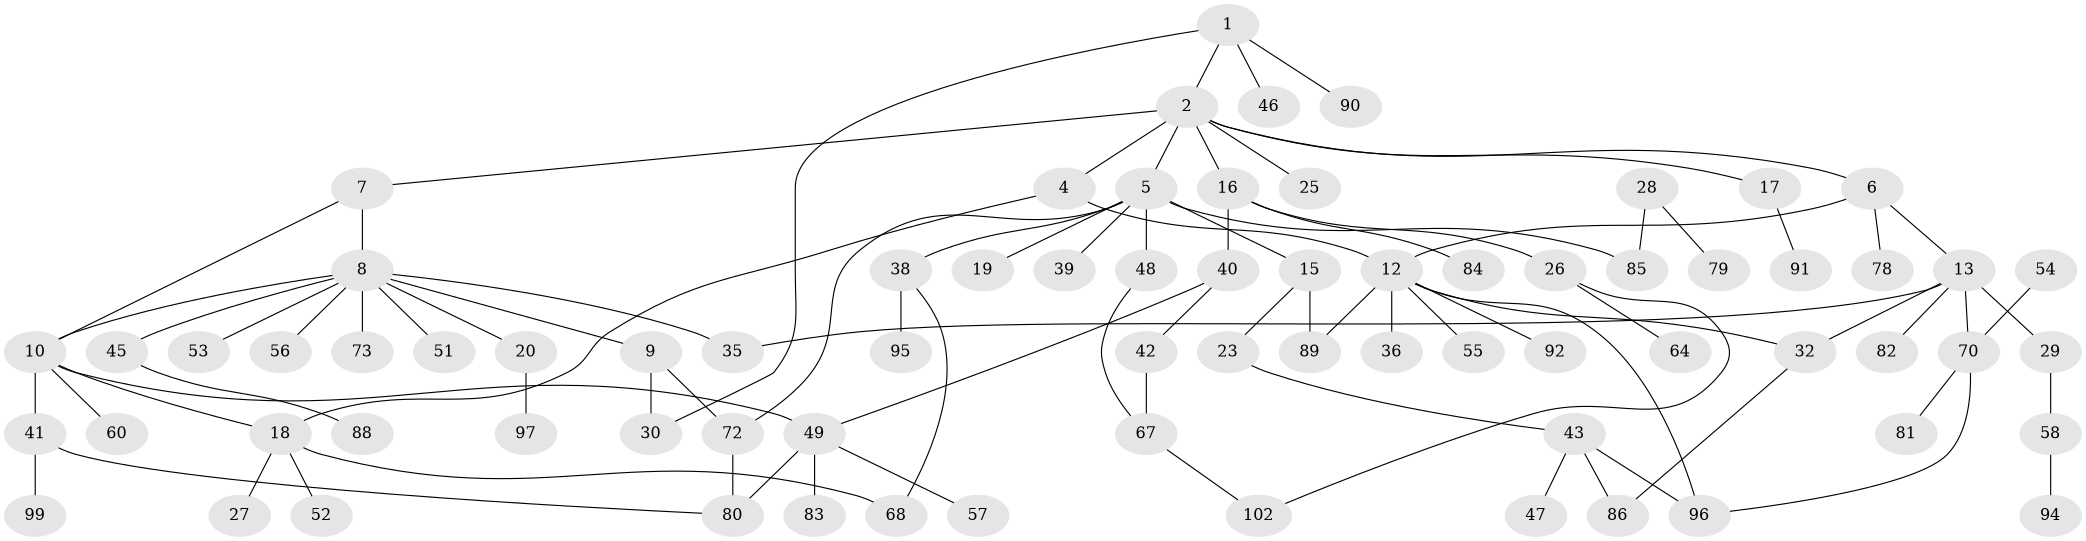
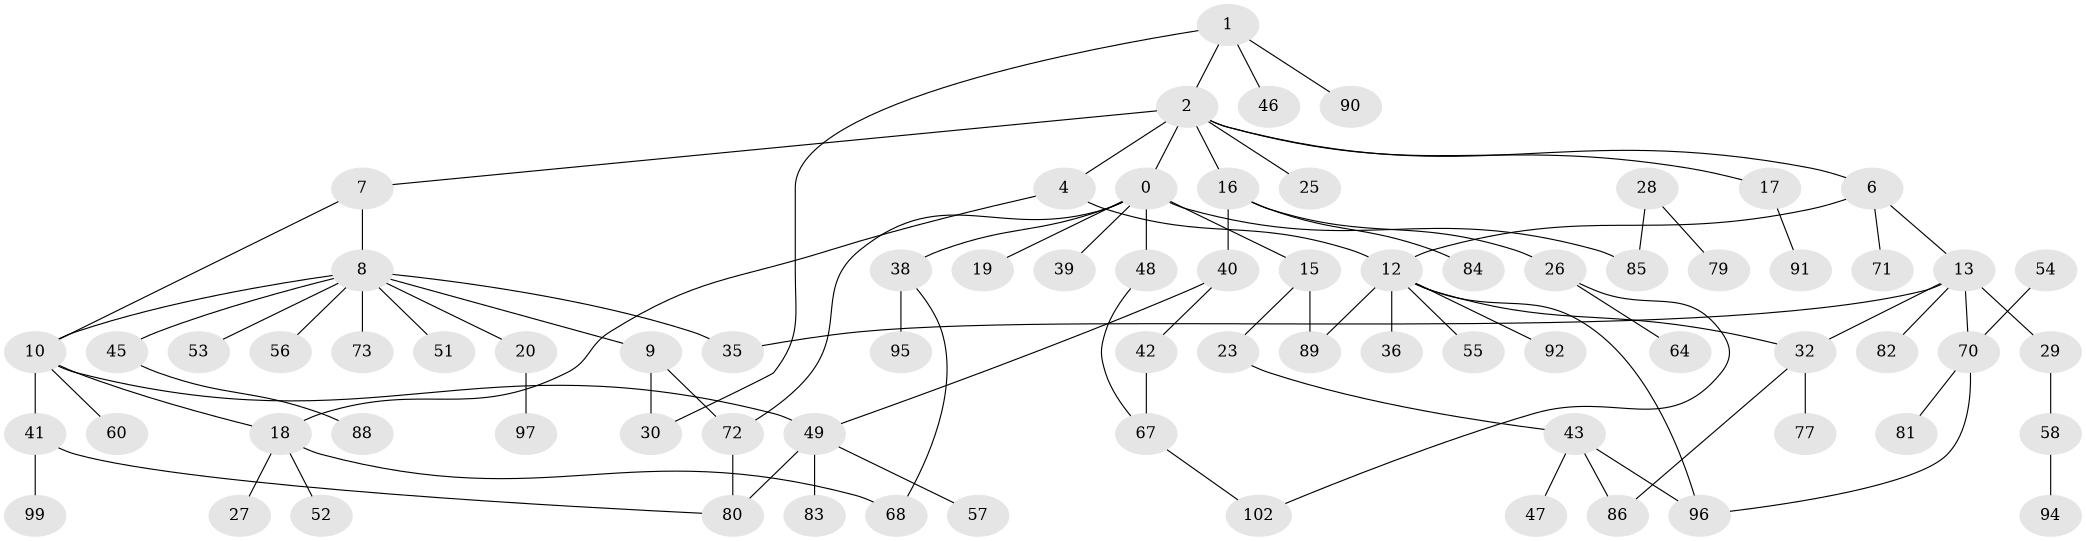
node "5": label "5" -> "0"
node "78": label "78" -> "71"
node "77": added
